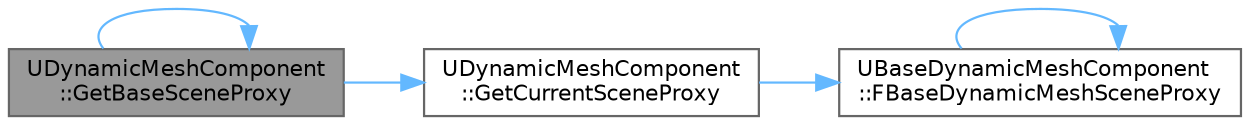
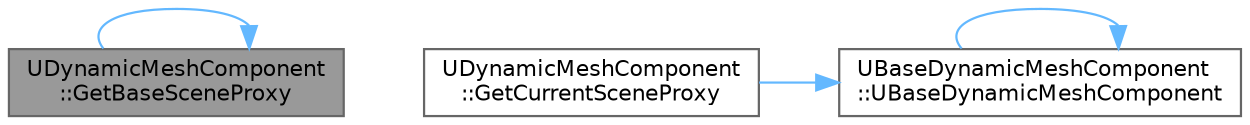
edge "UDynamicMeshComponent ::GetBaseSceneProxy" -> "UDynamicMeshComponent ::GetCurrentSceneProxy": removed
node "UBaseDynamicMeshComponent ::FBaseDynamicMeshSceneProxy": label "UBaseDynamicMeshComponent ::FBaseDynamicMeshSceneProxy" -> "UBaseDynamicMeshComponent ::UBaseDynamicMeshComponent"
